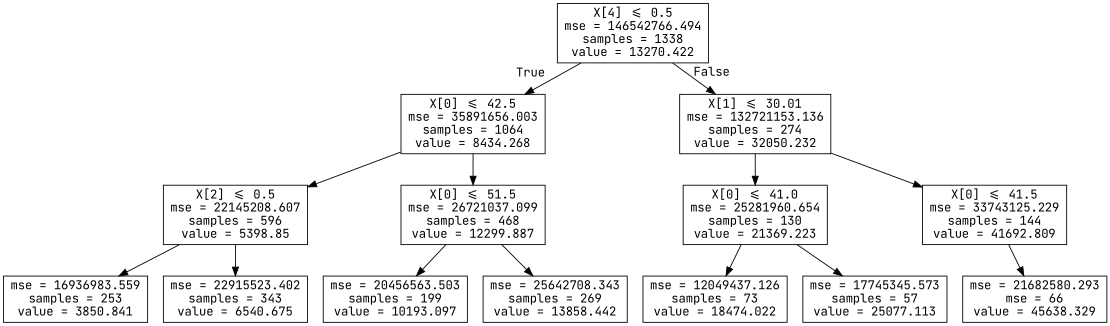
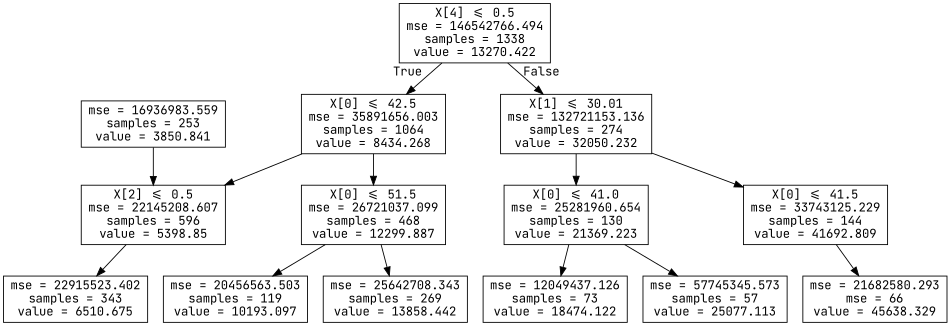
edge "X[2] <= 0.5 mse = 22145208.607 samples = 596 value = 5398.85" -> "mse = 16936983.559 samples = 253 value = 3850.841": reversed
node "mse = 22915523.402 samples = 343 value = 6540.675": label "mse = 22915523.402 samples = 343 value = 6540.675" -> "mse = 22915523.402 samples = 343 value = 6510.675"
node "mse = 20456563.503 samples = 199 value = 10193.097": label "mse = 20456563.503 samples = 199 value = 10193.097" -> "mse = 20456563.503 samples = 119 value = 10193.097"
node "mse = 12049437.126 samples = 73 value = 18474.022": label "mse = 12049437.126 samples = 73 value = 18474.022" -> "mse = 12049437.126 samples = 73 value = 18474.122"
node "mse = 17745345.573 samples = 57 value = 25077.113": label "mse = 17745345.573 samples = 57 value = 25077.113" -> "mse = 57745345.573 samples = 57 value = 25077.113"
